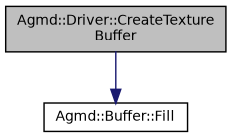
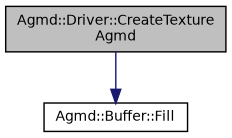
node "Agmd::Driver::CreateTexture Buffer": label "Agmd::Driver::CreateTexture Buffer" -> "Agmd::Driver::CreateTexture Agmd"
